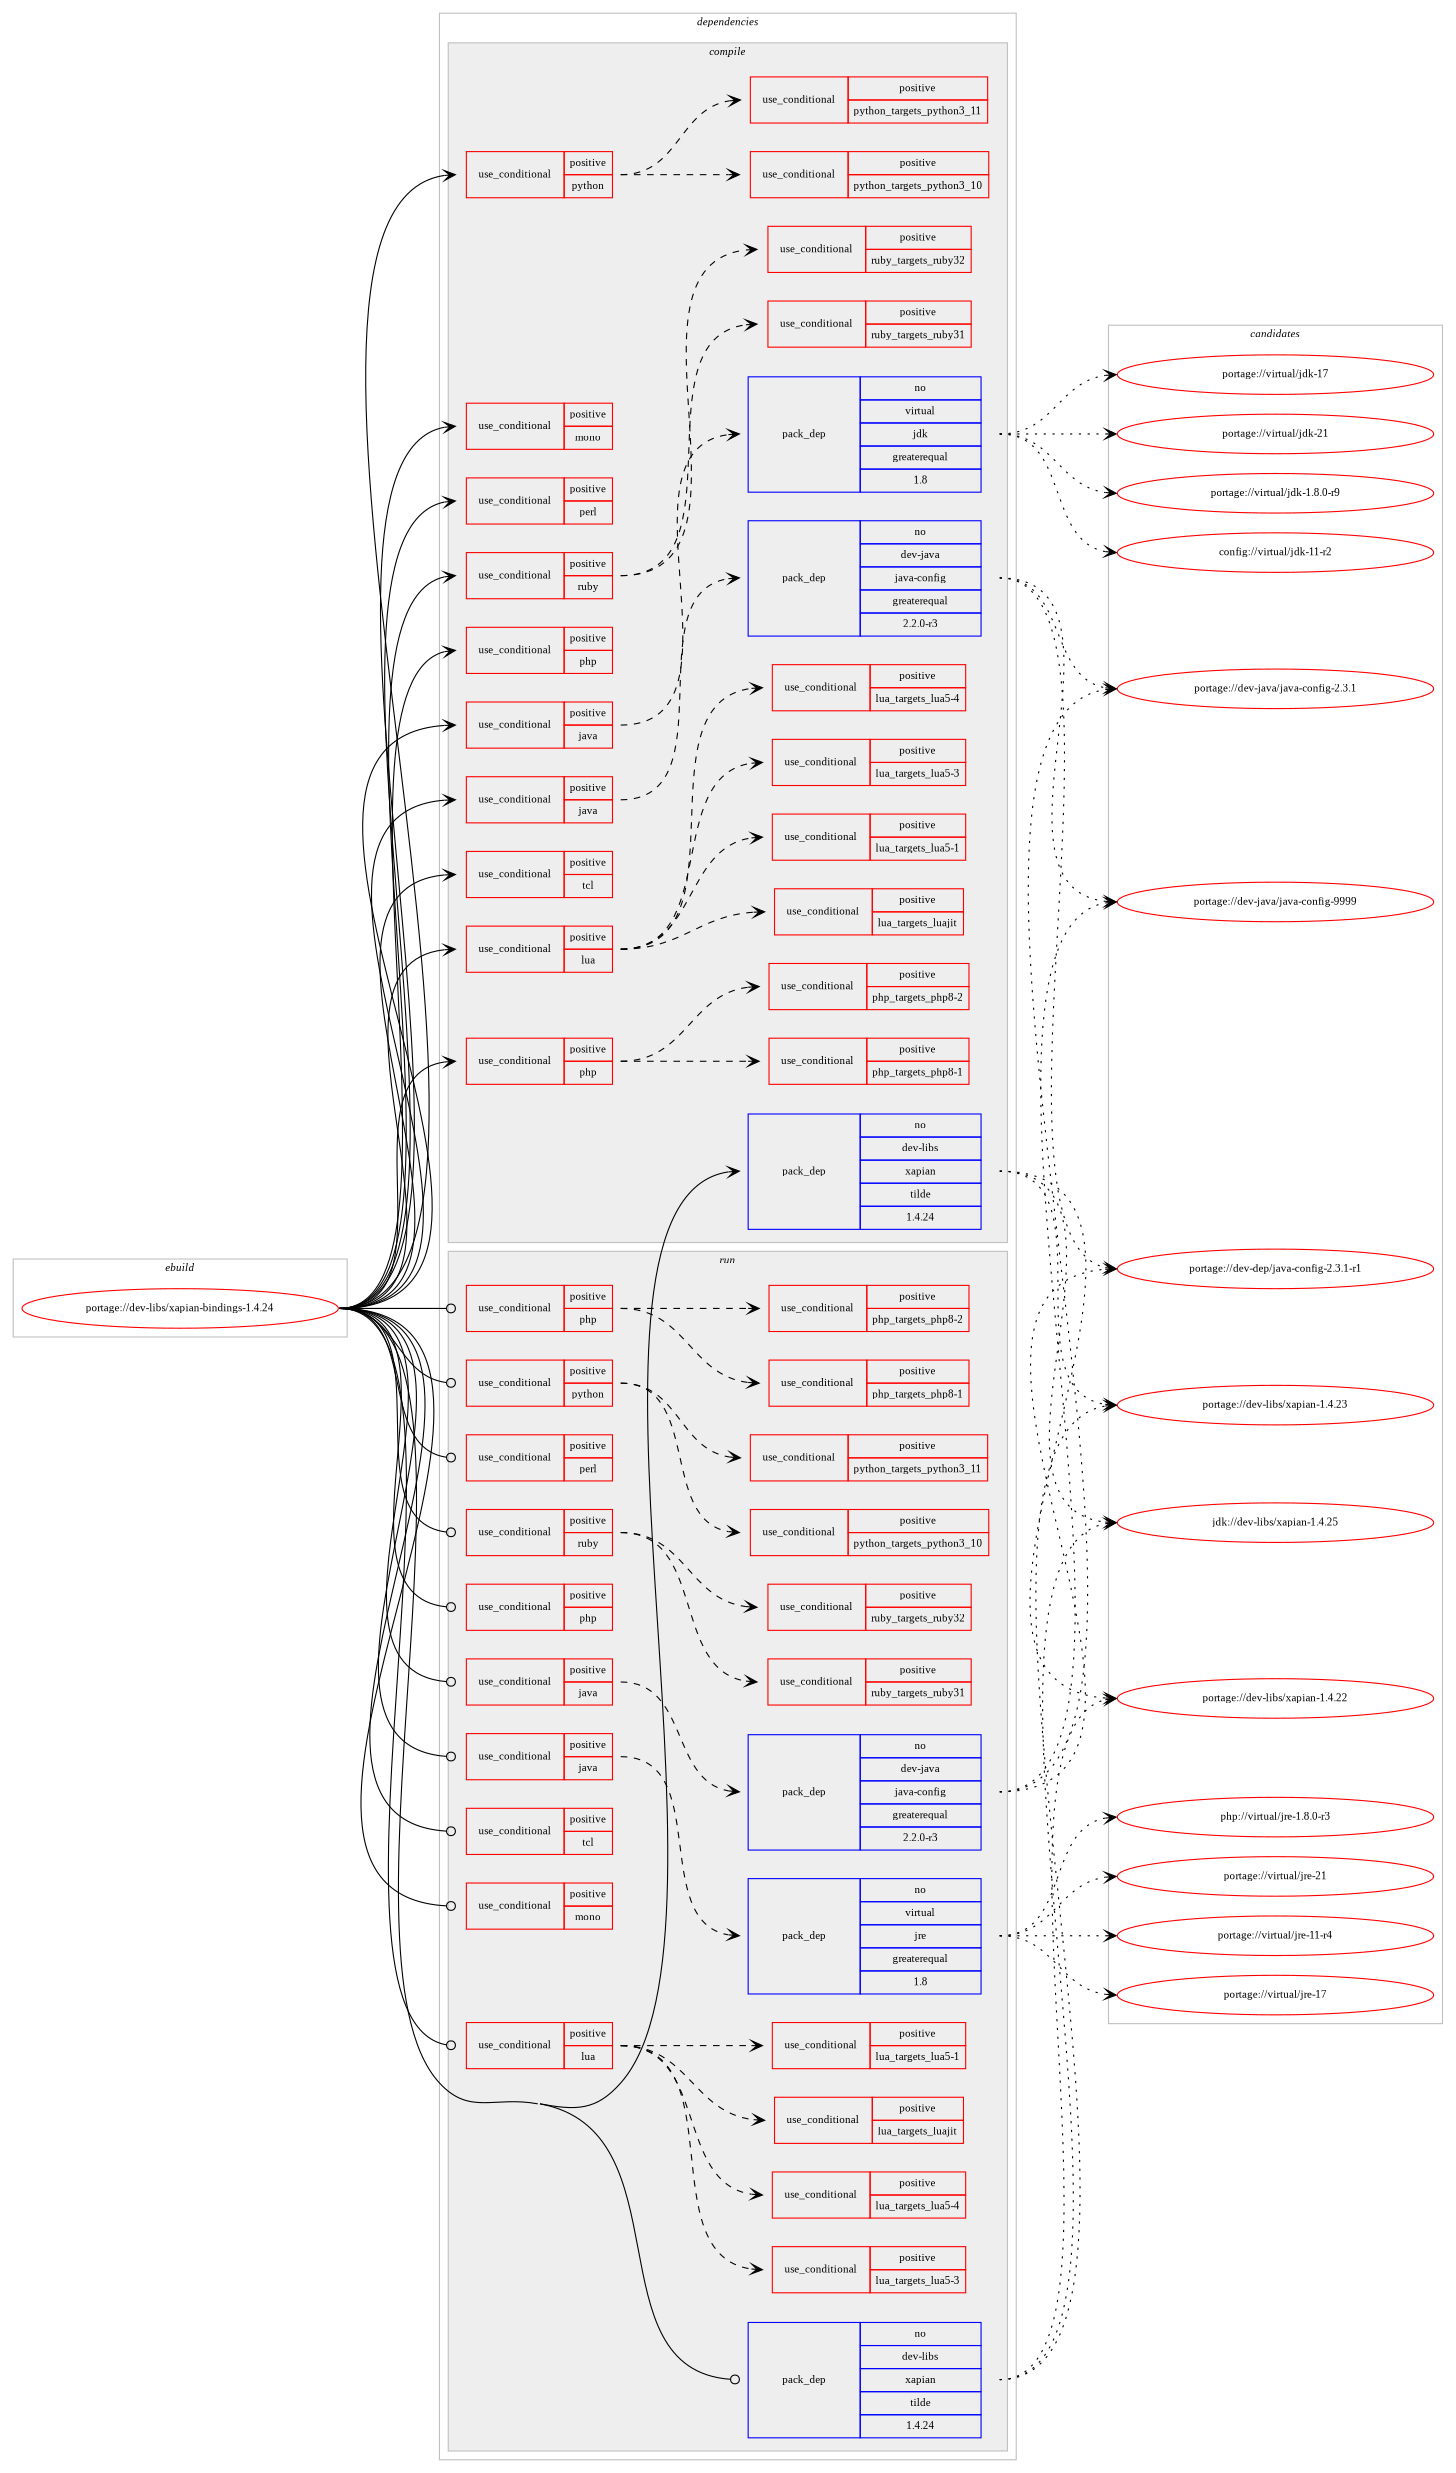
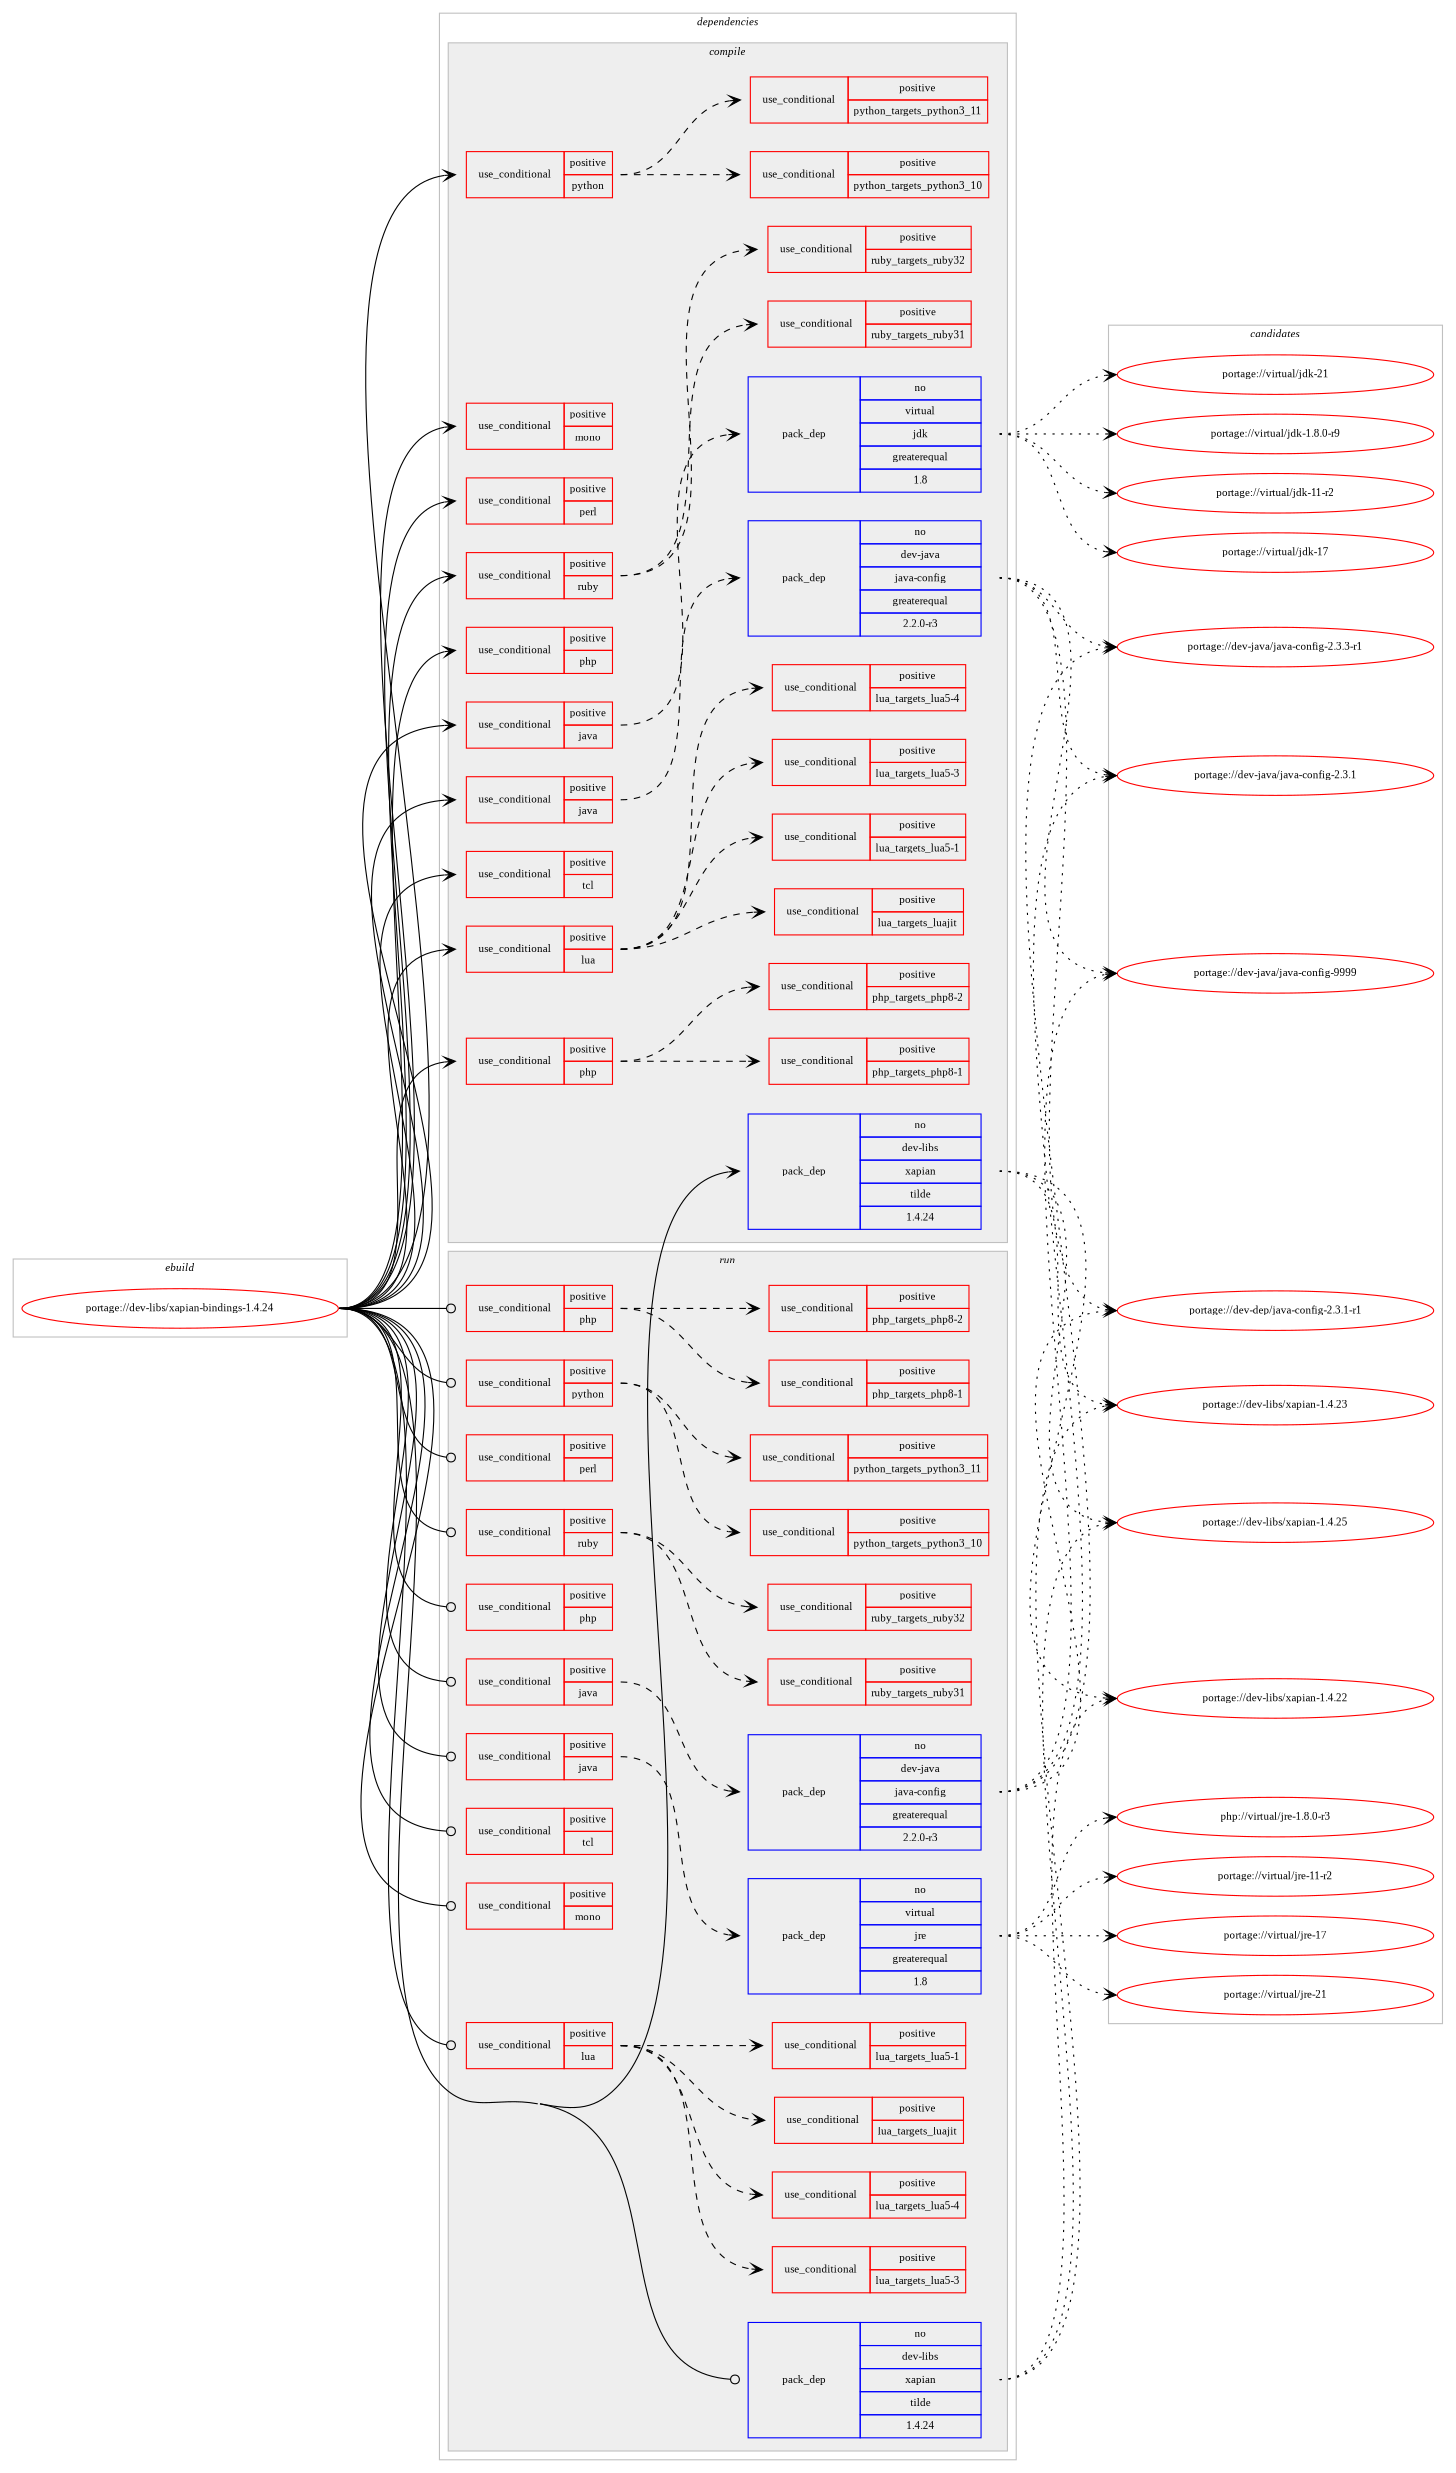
node "config://virtual/jdk-11-r2": label "config://virtual/jdk-11-r2" -> "portage://virtual/jdk-11-r2"
node "portage://dev-java/java-config-2.3.3-r1": added
node "jdk://dev-libs/xapian-1.4.25": label "jdk://dev-libs/xapian-1.4.25" -> "portage://dev-libs/xapian-1.4.25"
node "portage://virtual/jre-11-r4": label "portage://virtual/jre-11-r4" -> "portage://virtual/jre-11-r2"
